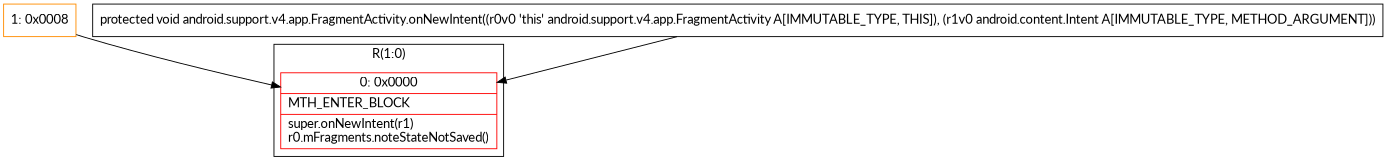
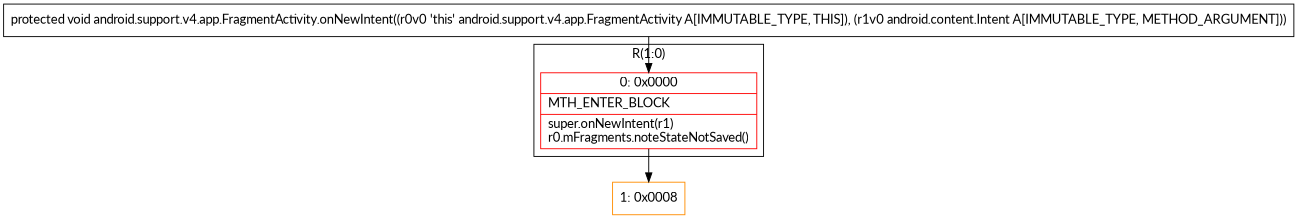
edge "1: 0x0008" -> "0: 0x0000": reversed
